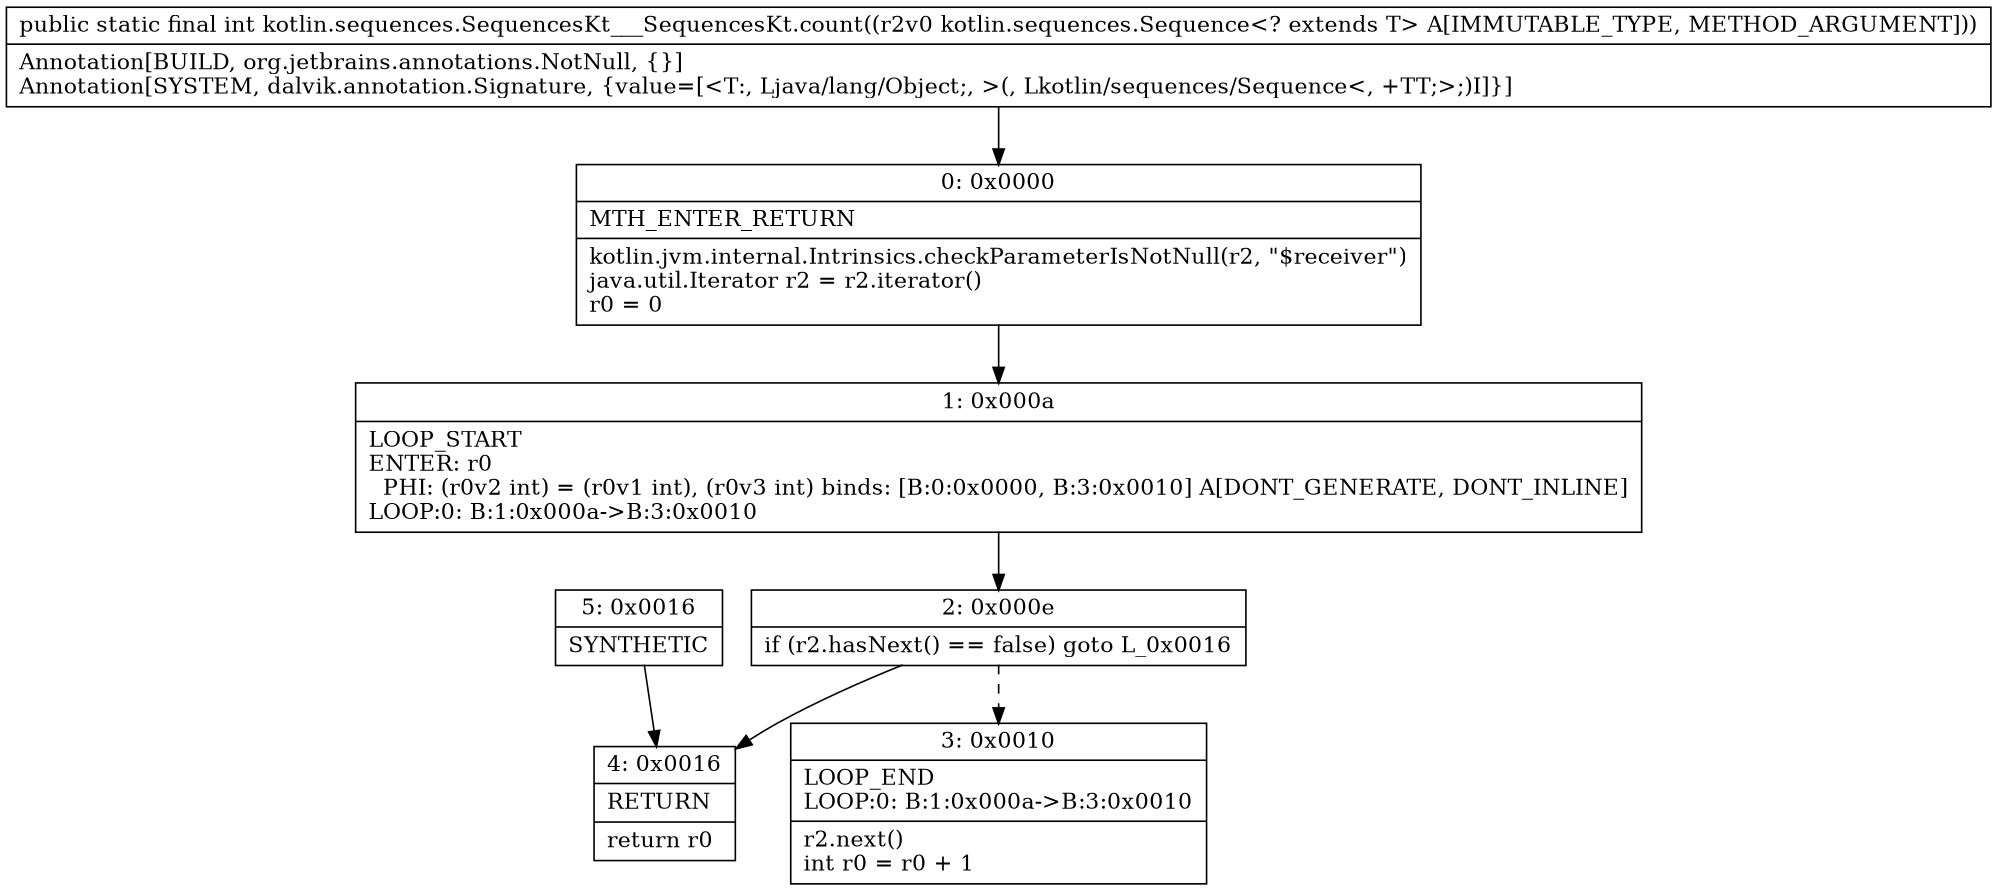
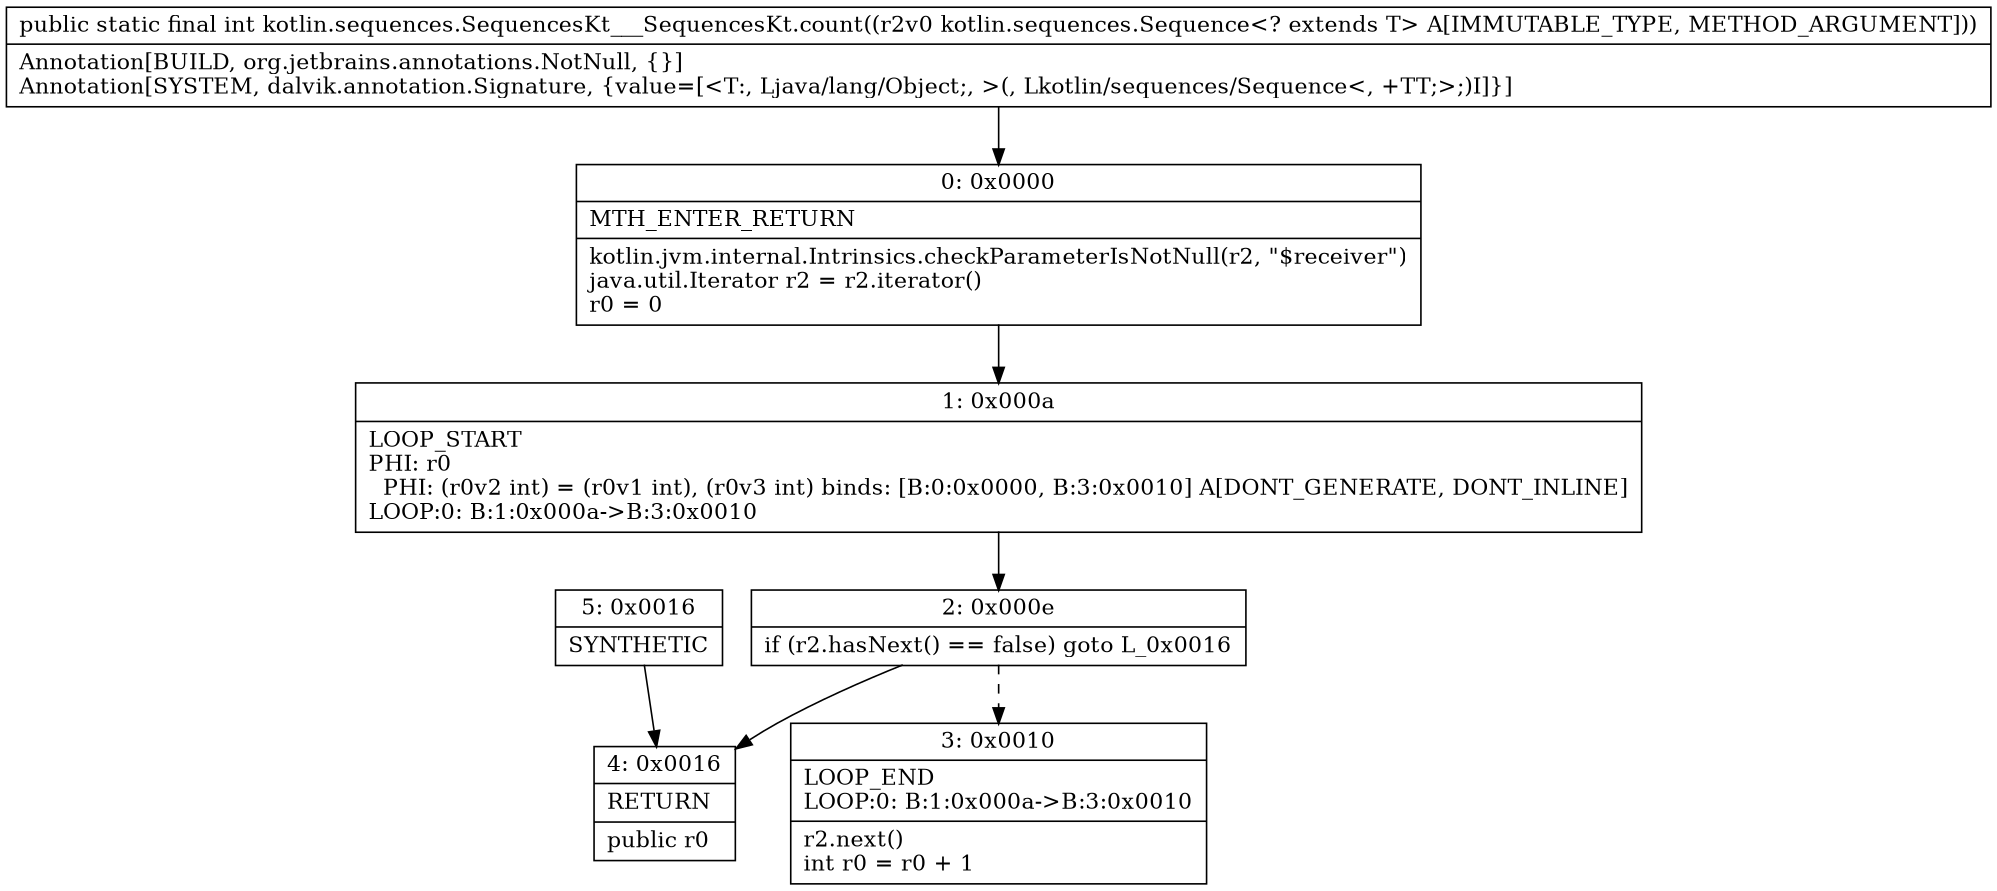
node "1: 0x000a": text "ENTER: r0" -> "PHI: r0"
node "4: 0x0016": text "return r0" -> "public r0"
